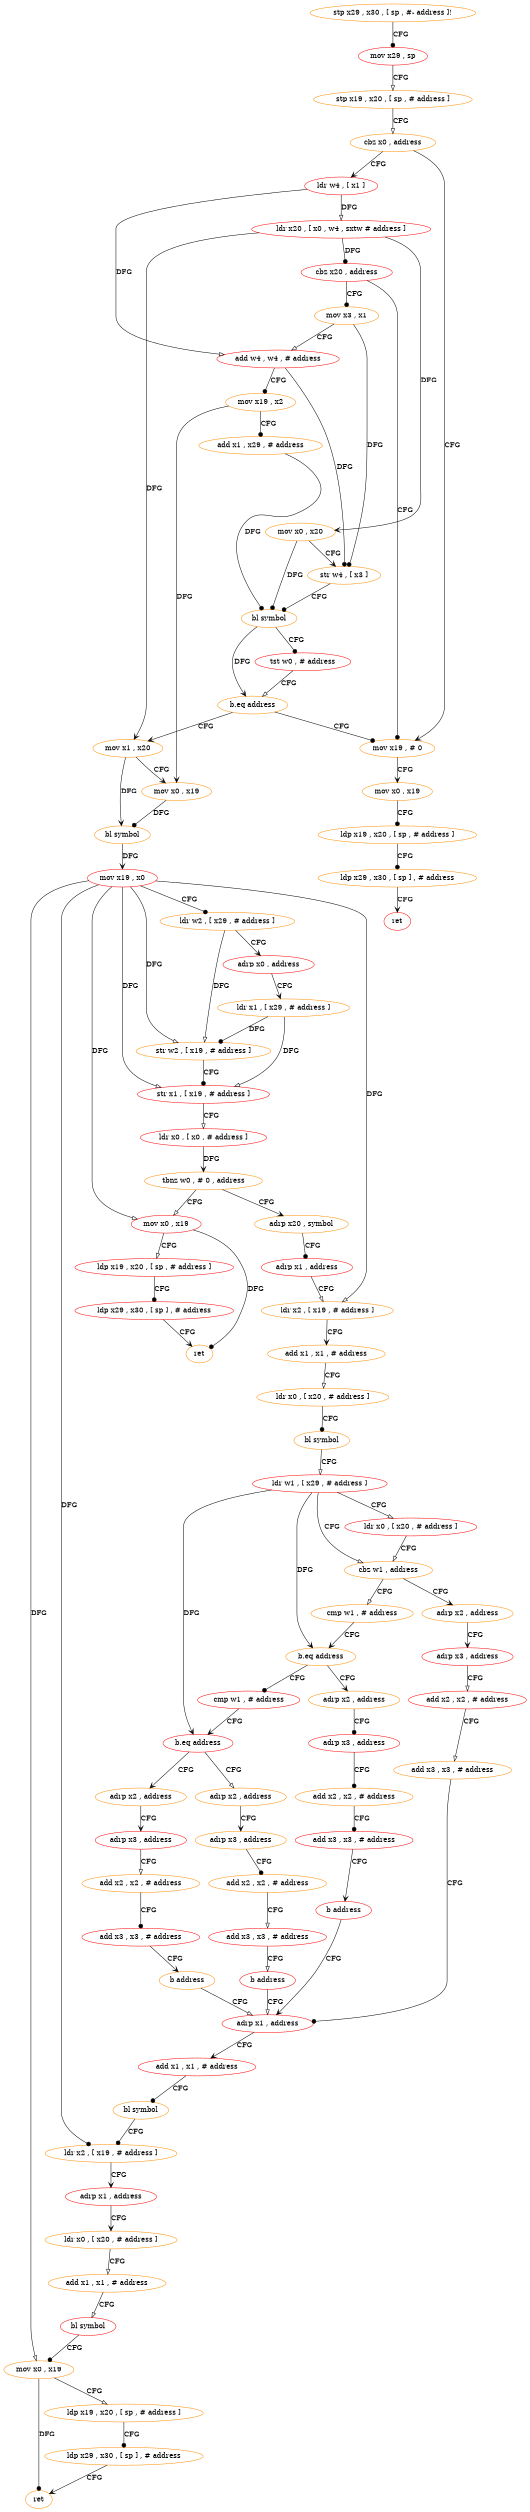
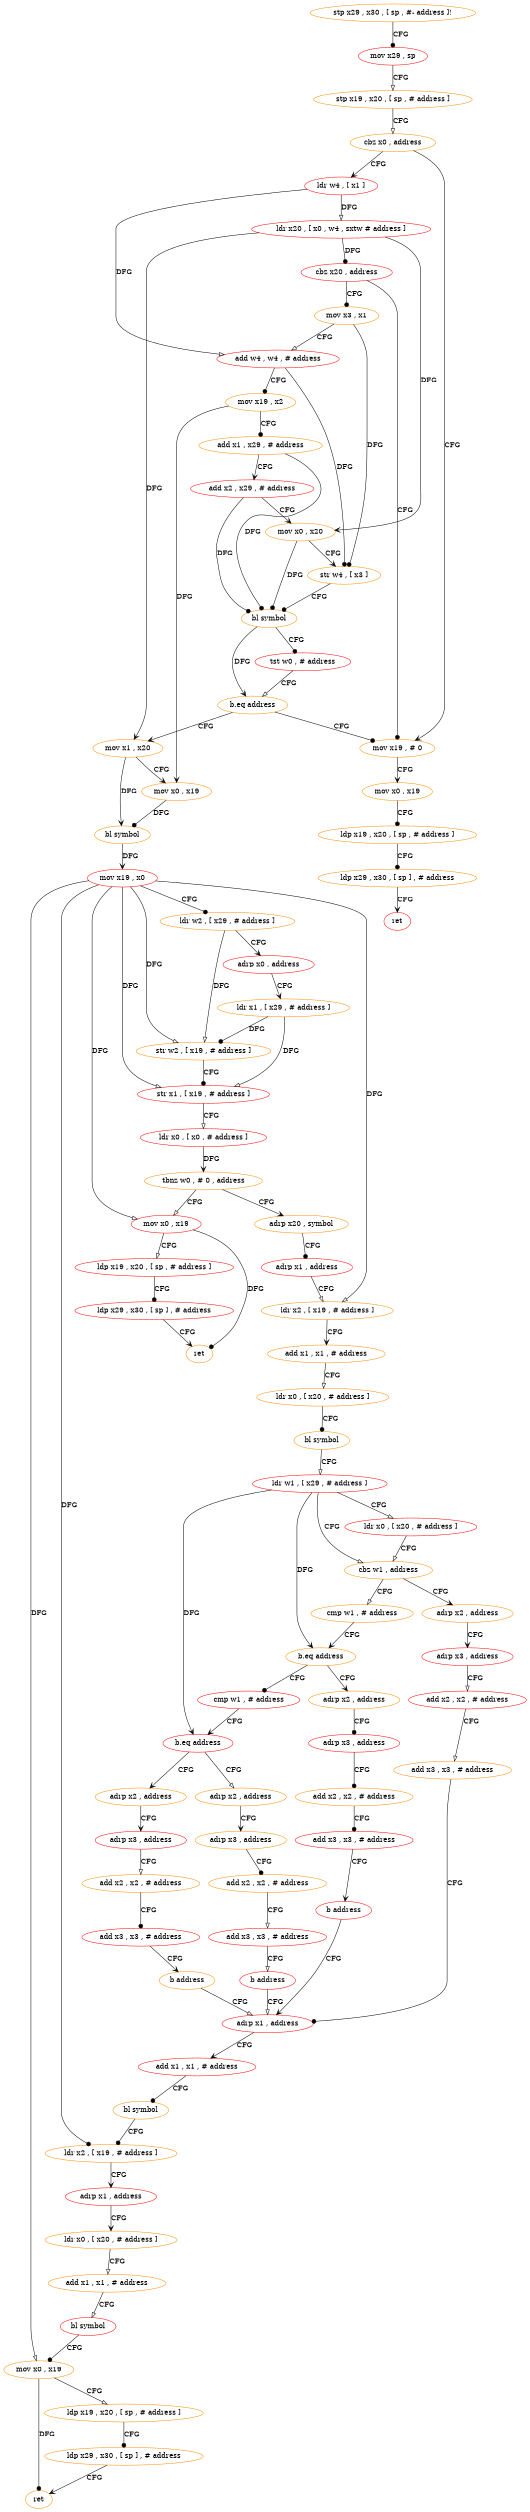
node "add x2 , x29 , # address": added
